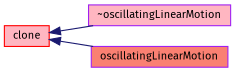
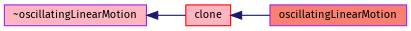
edge "~oscillatingLinearMotion" -> "clone": reversed
